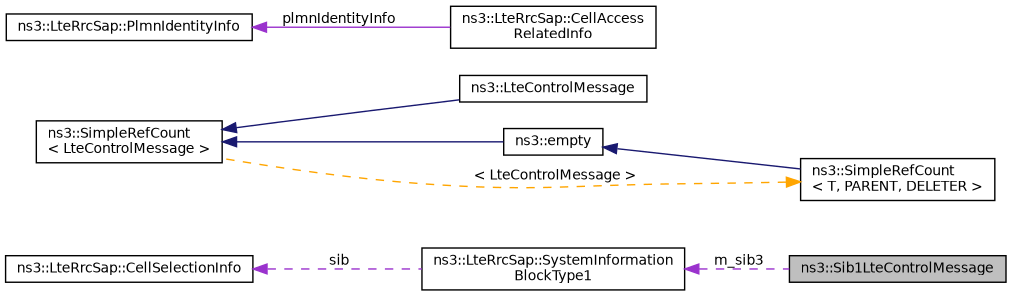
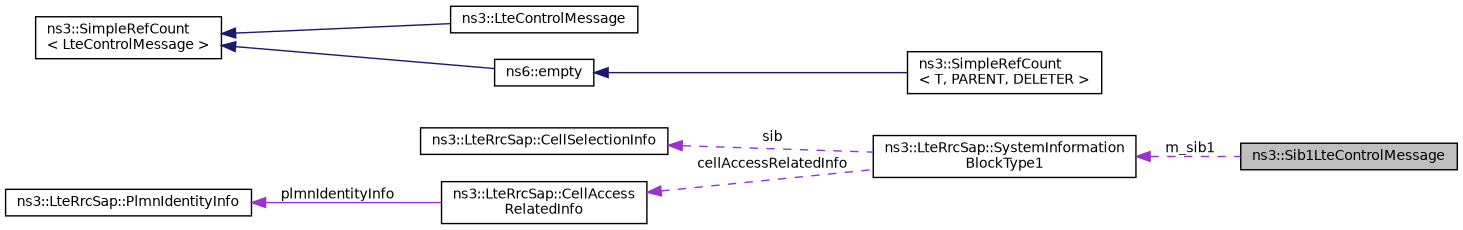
node "ns3::empty": label "ns3::empty" -> "ns6::empty"
edge "ns3::LteRrcSap::SystemInformation BlockType1" -> "ns3::LteRrcSap::CellAccess RelatedInfo": added, label "cellAccessRelatedInfo"
edge "ns3::SimpleRefCount < LteControlMessage >" -> "ns3::SimpleRefCount < T, PARENT, DELETER >": removed, label "< LteControlMessage >"
edge "ns3::Sib1LteControlMessage" -> "ns3::LteRrcSap::SystemInformation BlockType1": label " m_sib3" -> " m_sib1"
